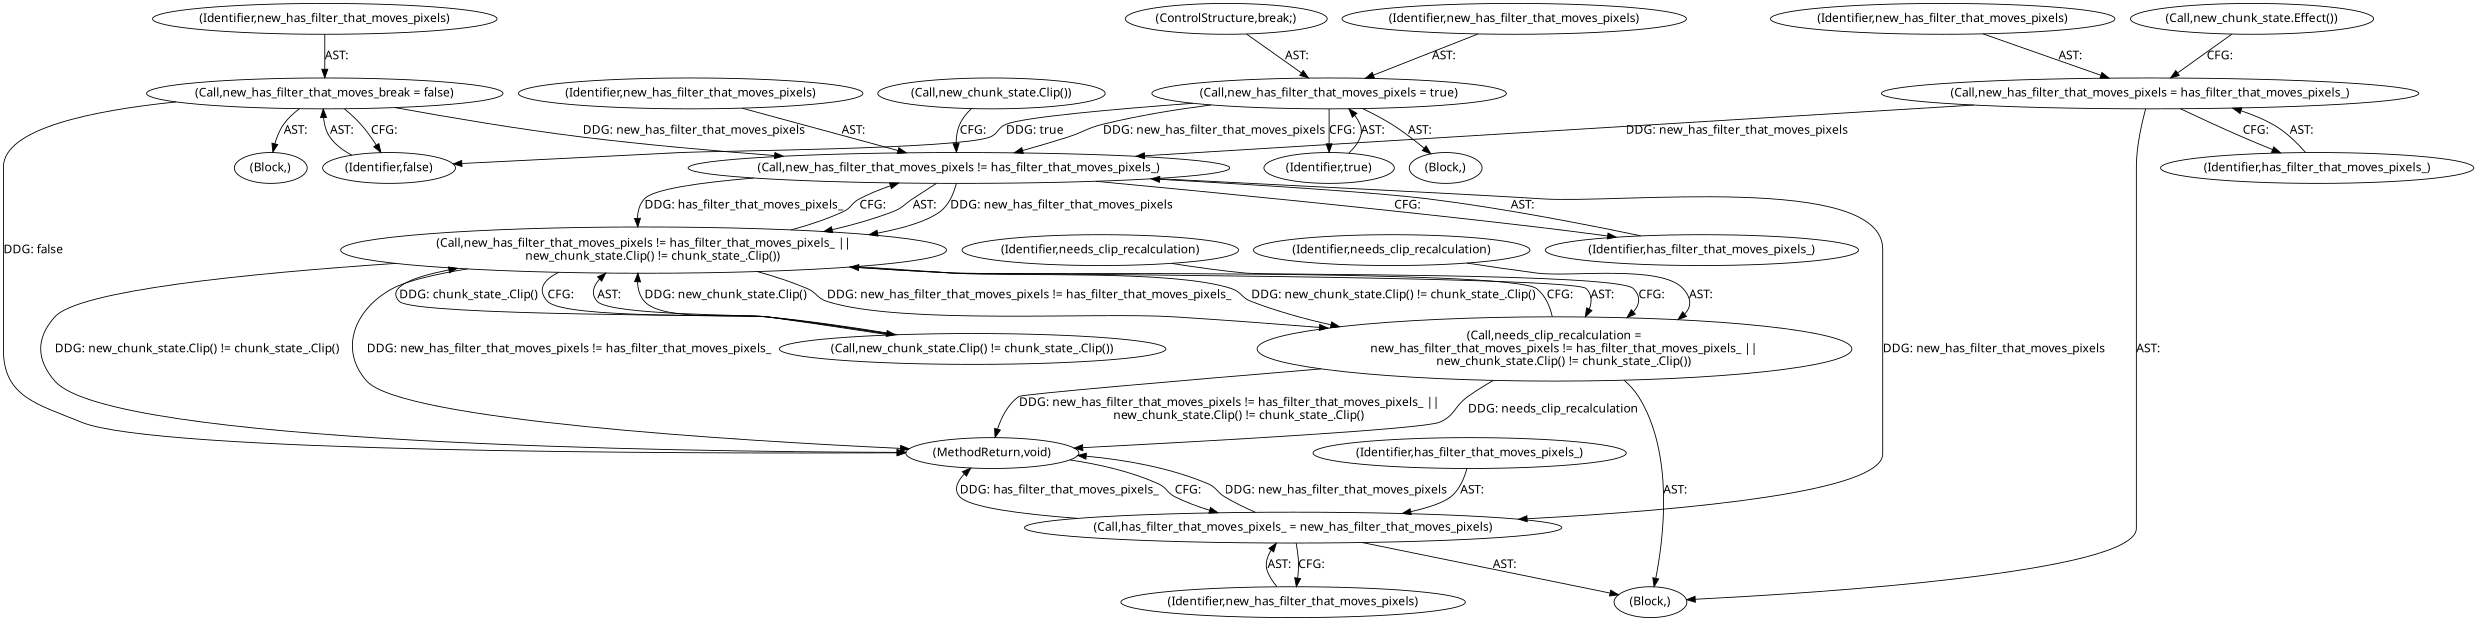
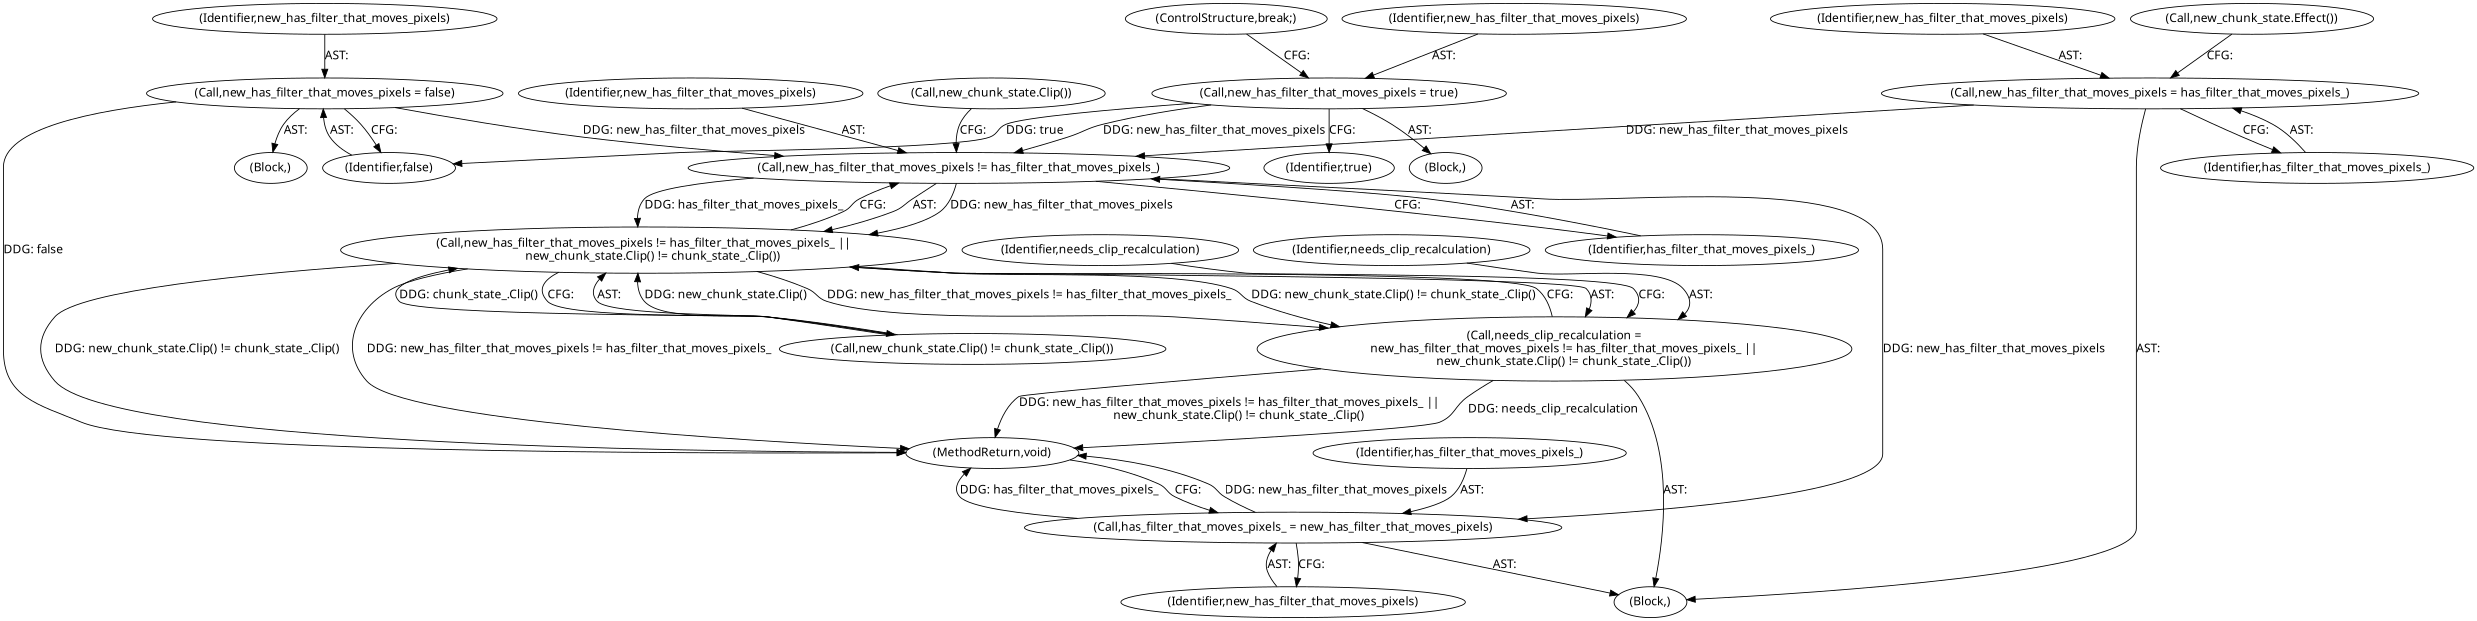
edge "(ControlStructure,break;)" -> "(Call,new_has_filter_that_moves_pixels = true)": label "AST: " -> "CFG: "
node "(Call,new_has_filter_that_moves_break = false)": label "(Call,new_has_filter_that_moves_break = false)" -> "(Call,new_has_filter_that_moves_pixels = false)"
edge "(Identifier,true)" -> "(Call,new_has_filter_that_moves_pixels = true)": removed, label "AST:"
